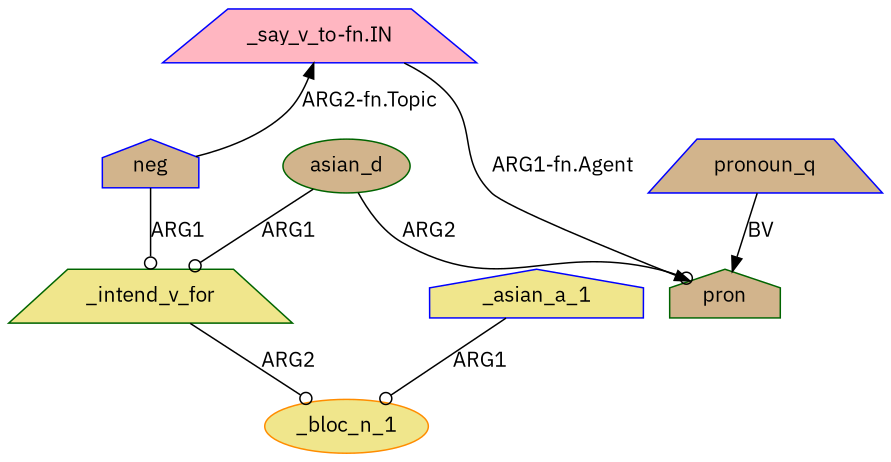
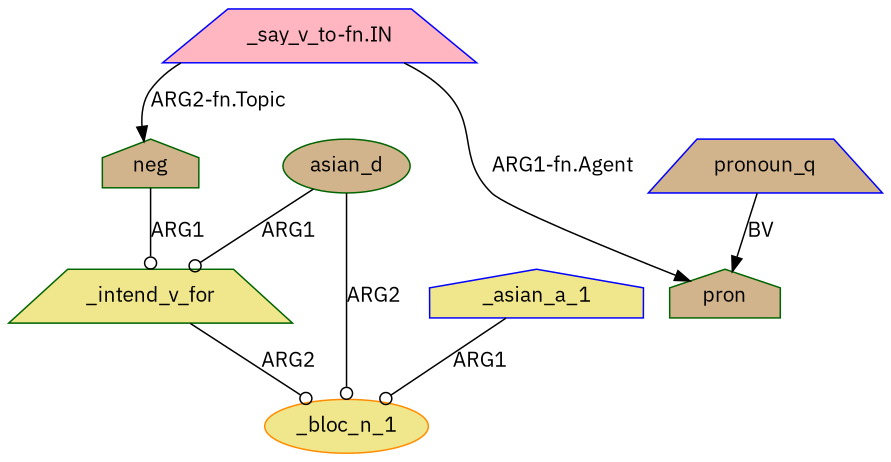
edge "neg" -> "_say_v_to-fn.IN": reversed
node "neg": color blue -> darkgreen
edge "asian_d" -> "pron": now "asian_d" -> "_bloc_n_1"
